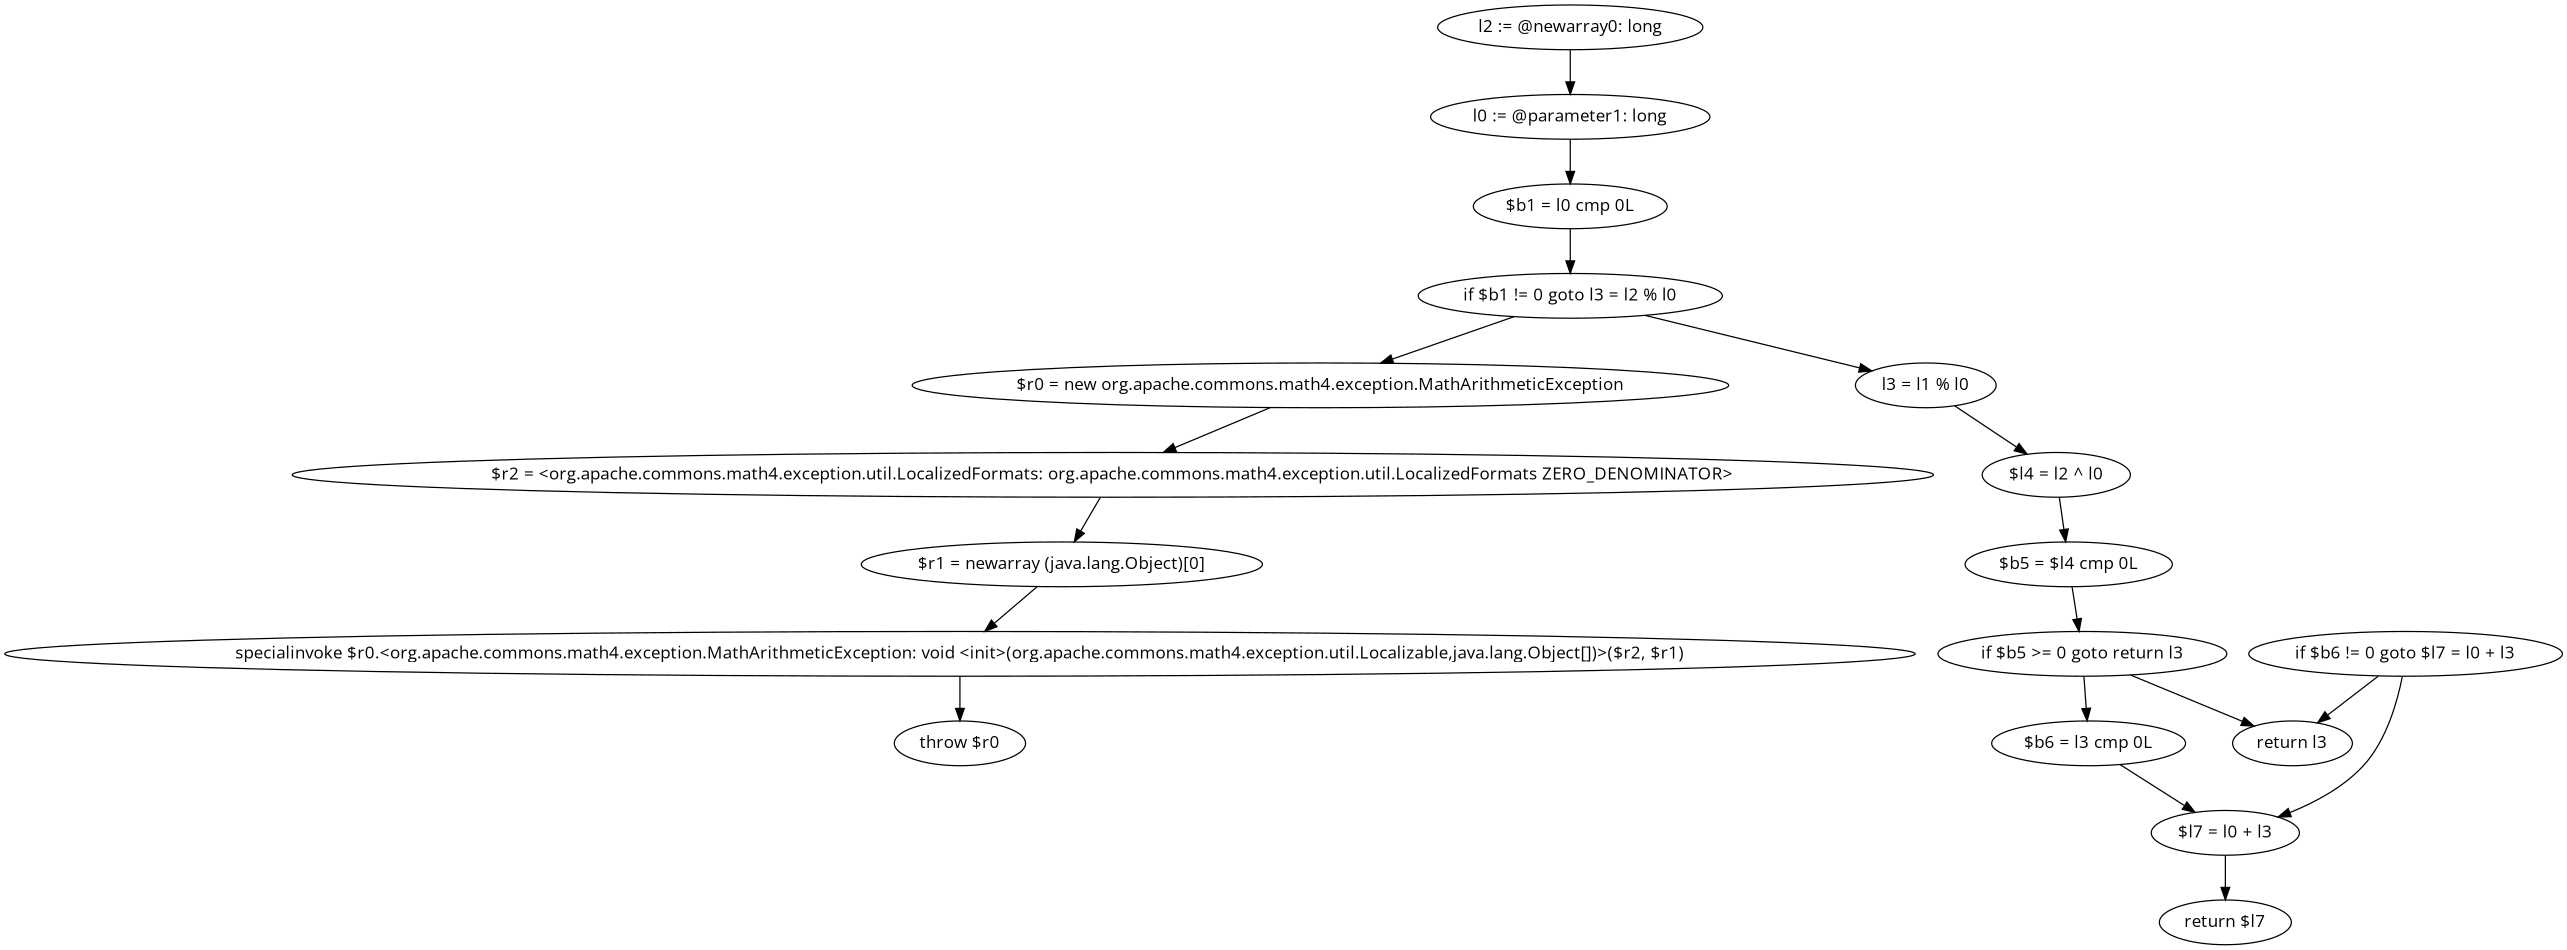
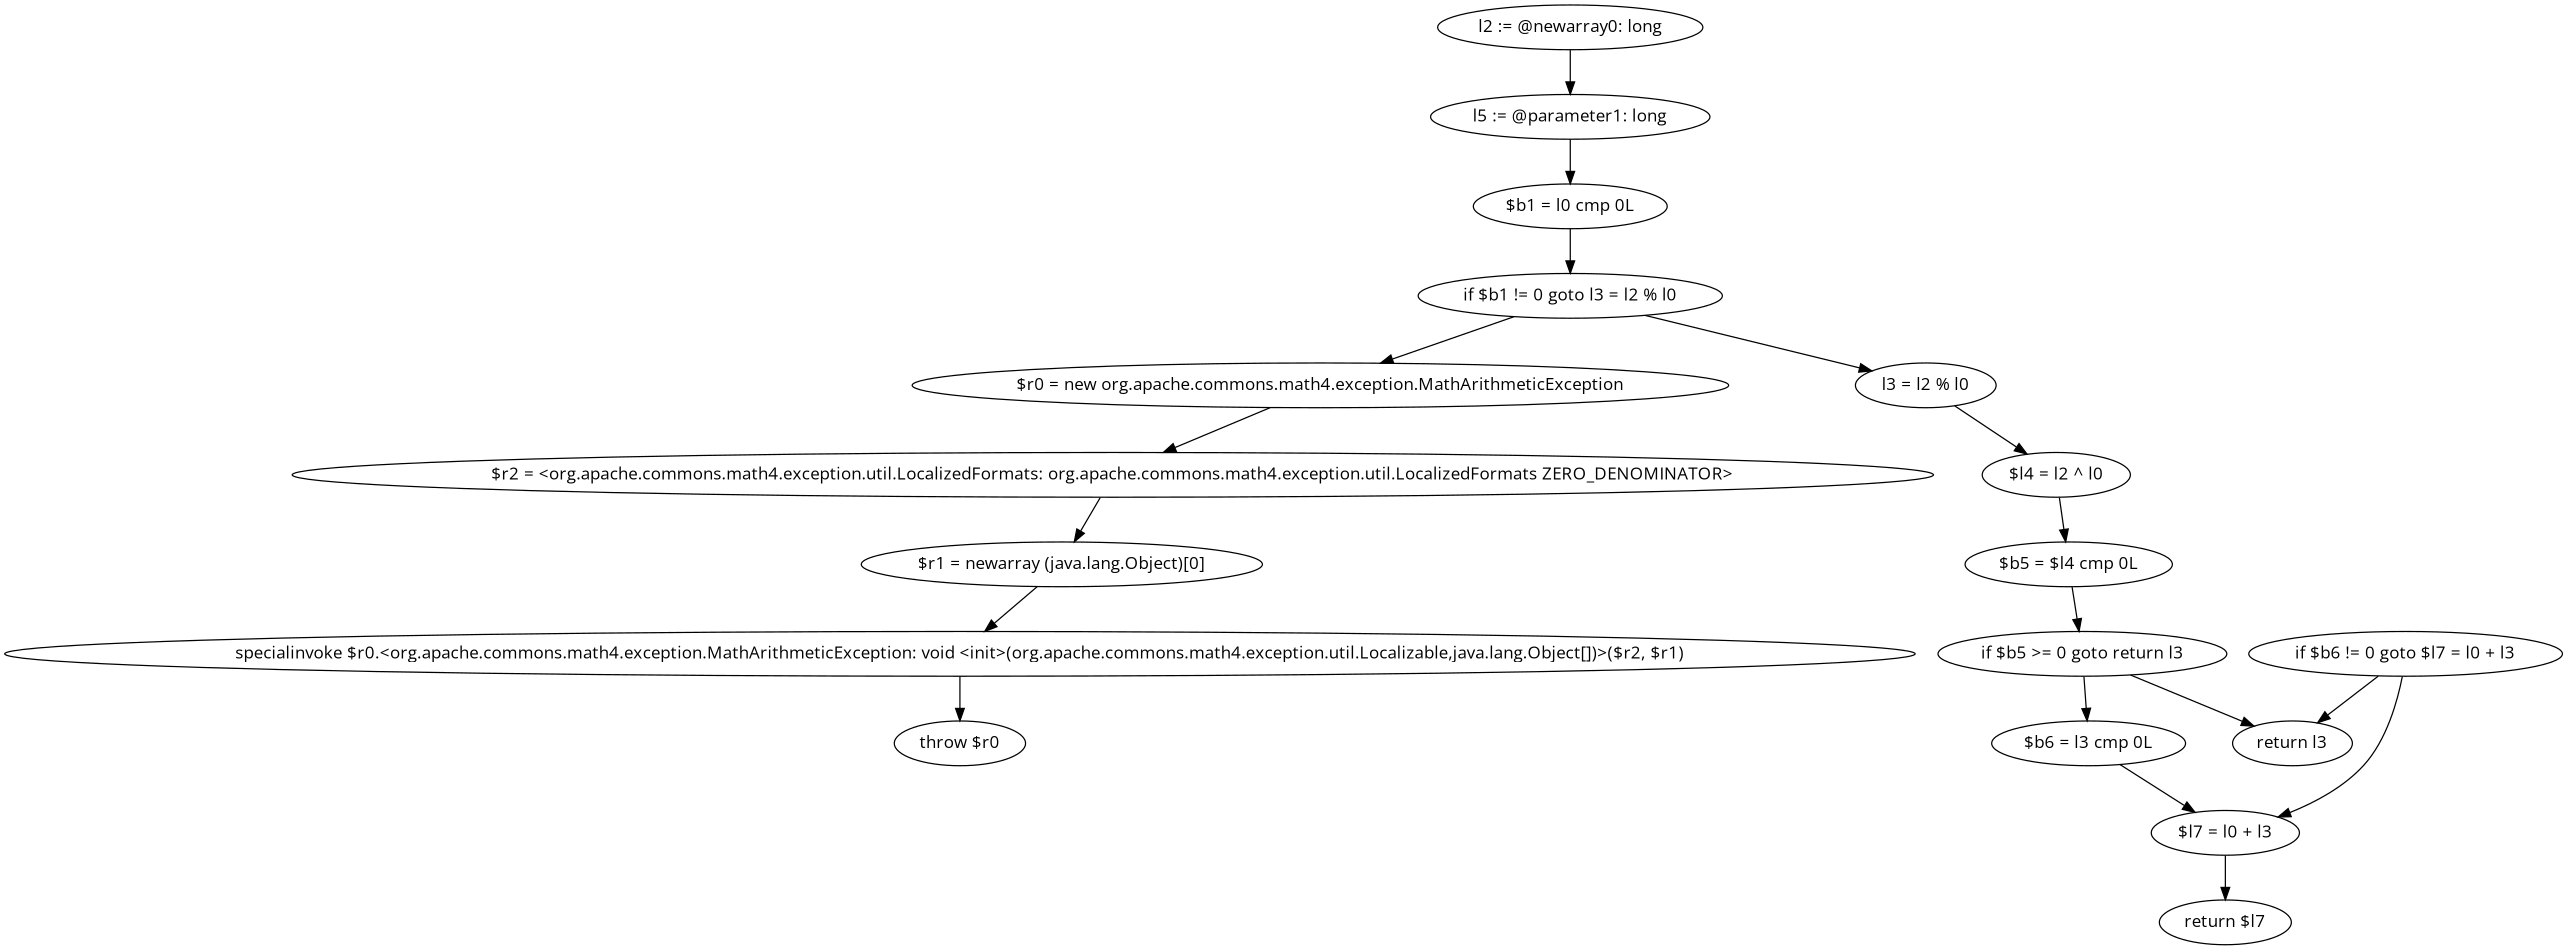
node "l0 := @parameter1: long": label "l0 := @parameter1: long" -> "l5 := @parameter1: long"
node "l3 = l1 % l0": label "l3 = l1 % l0" -> "l3 = l2 % l0"
